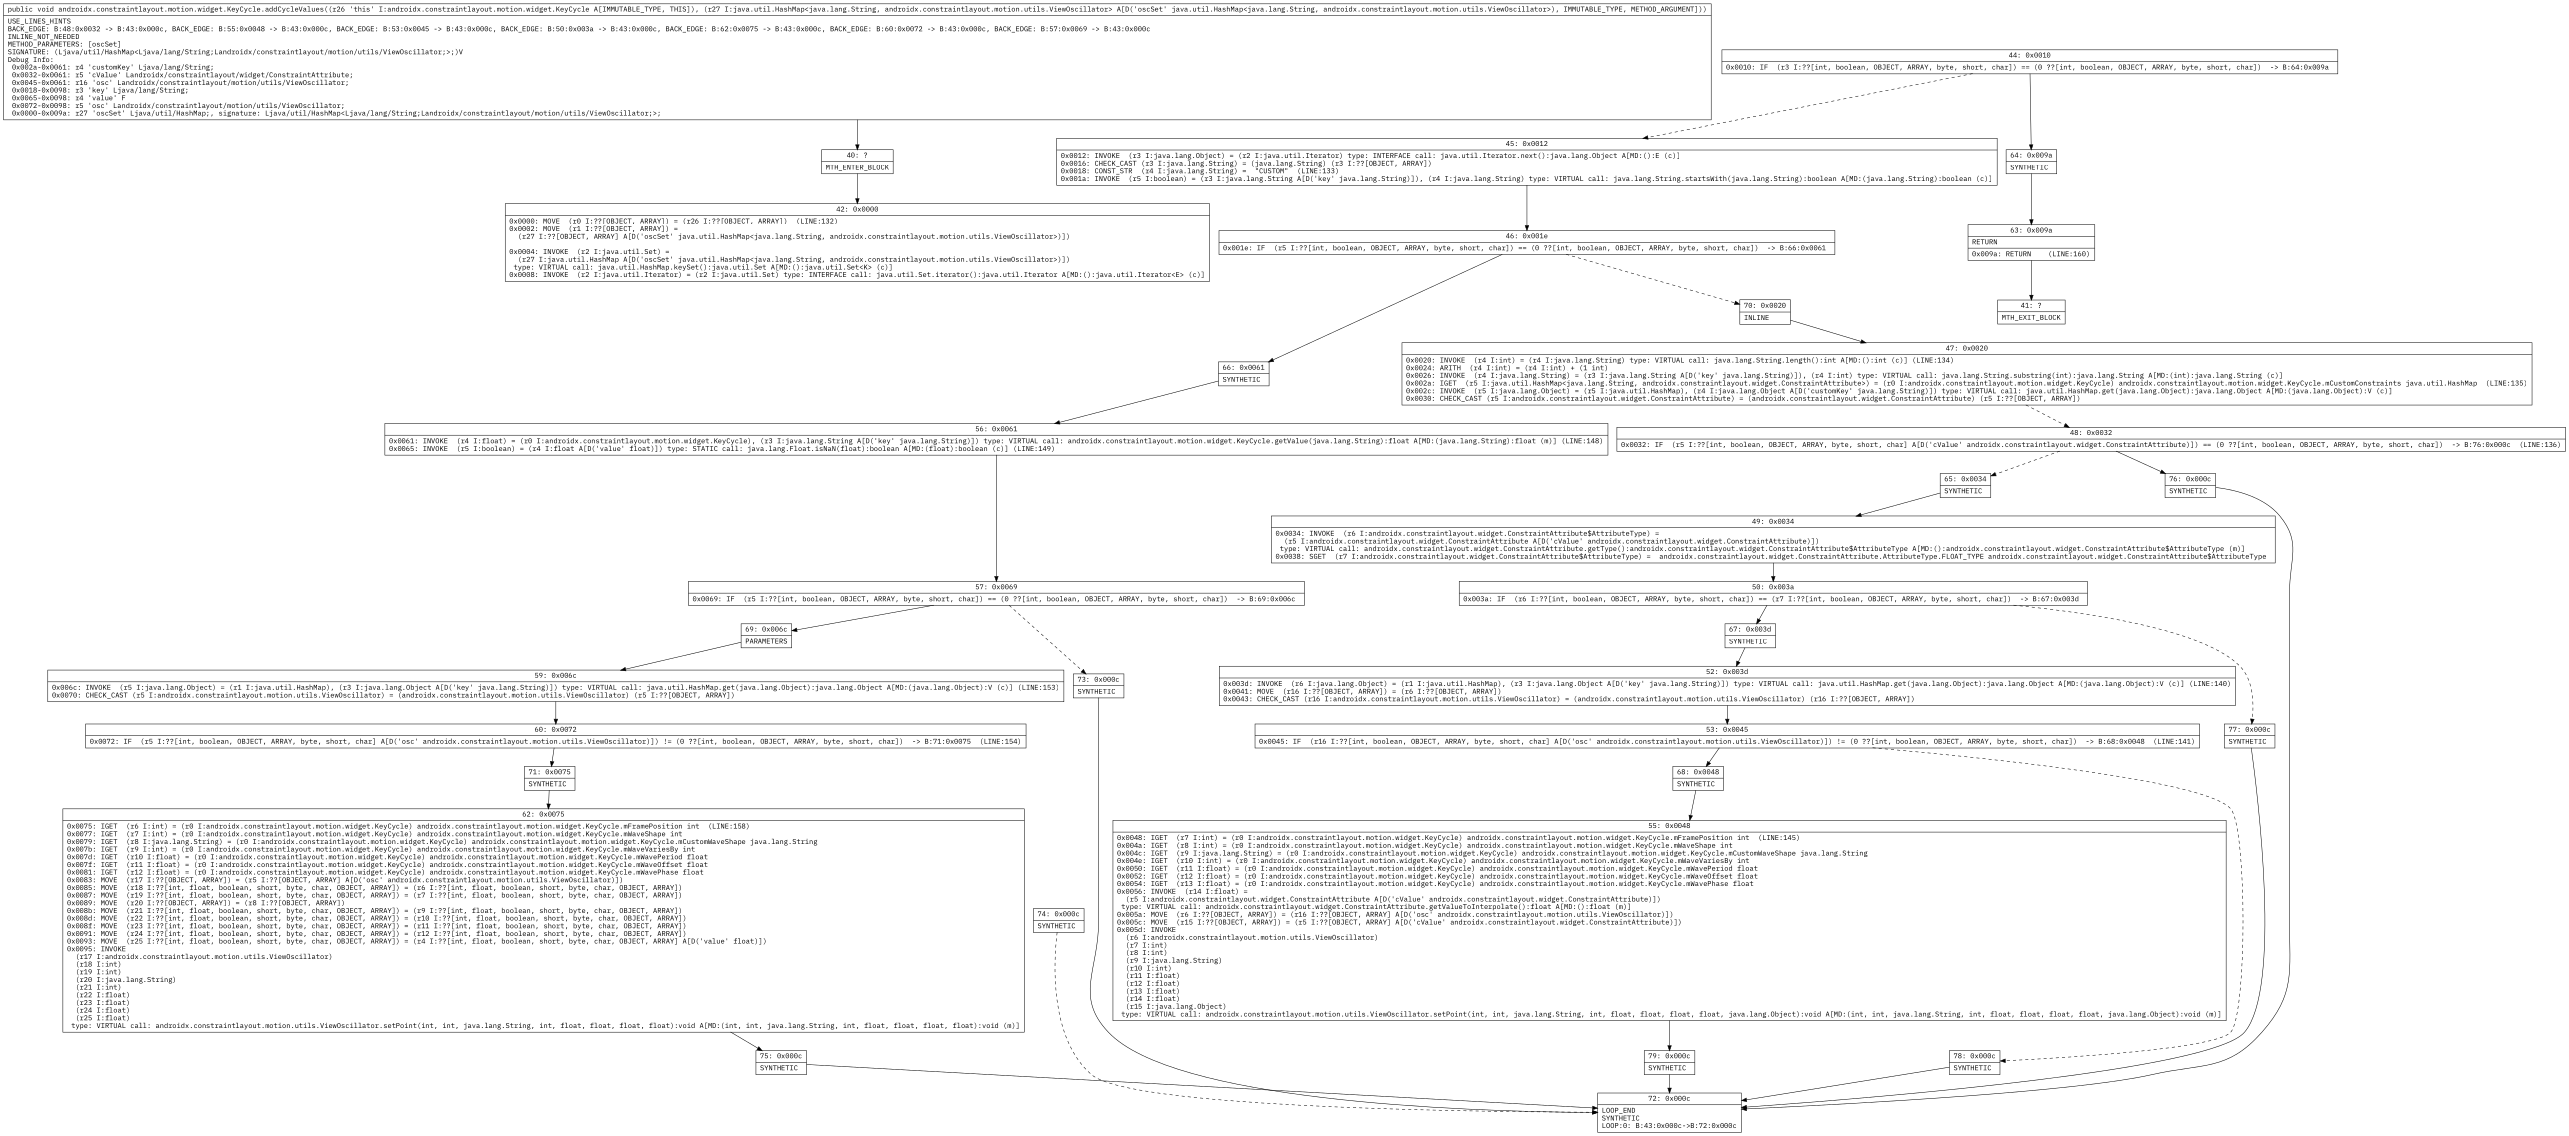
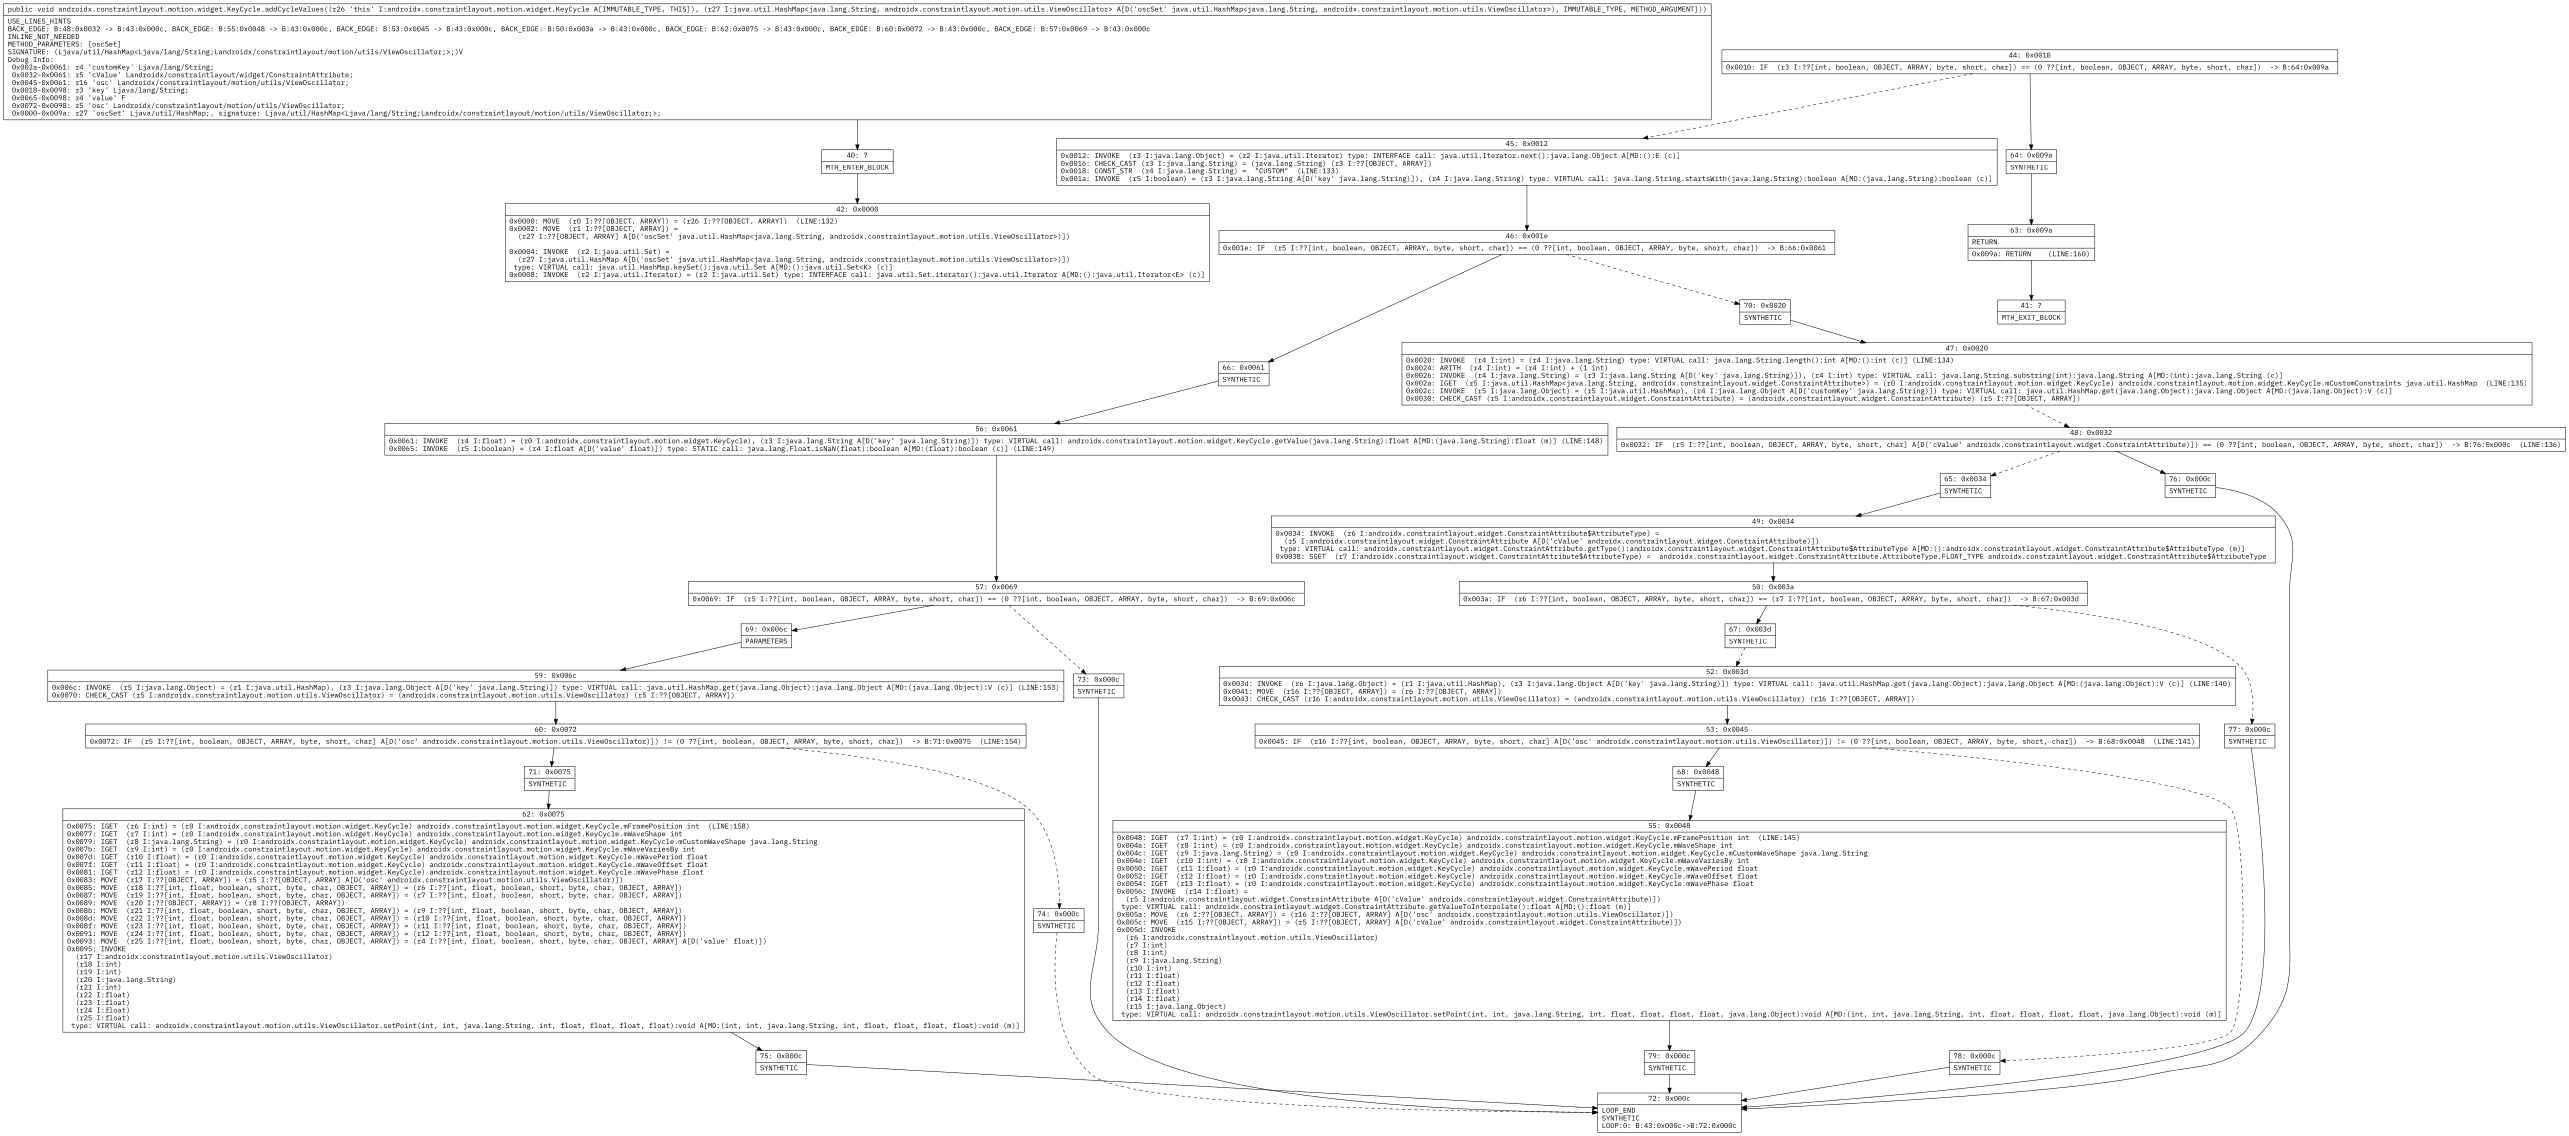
node "70: 0x0020": text "INLINE" -> "SYNTHETIC"
edge "67: 0x003d" -> "52: 0x003d": style solid -> dashed
edge "60: 0x0072" -> "74: 0x000c": added
